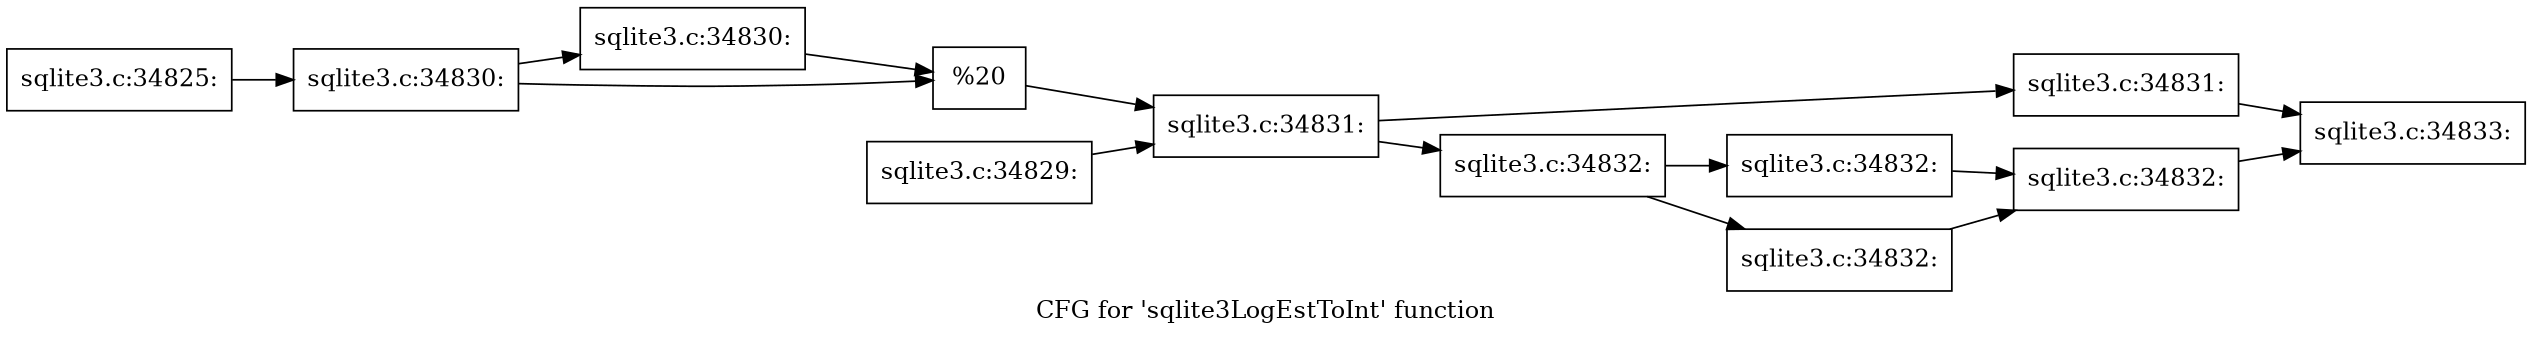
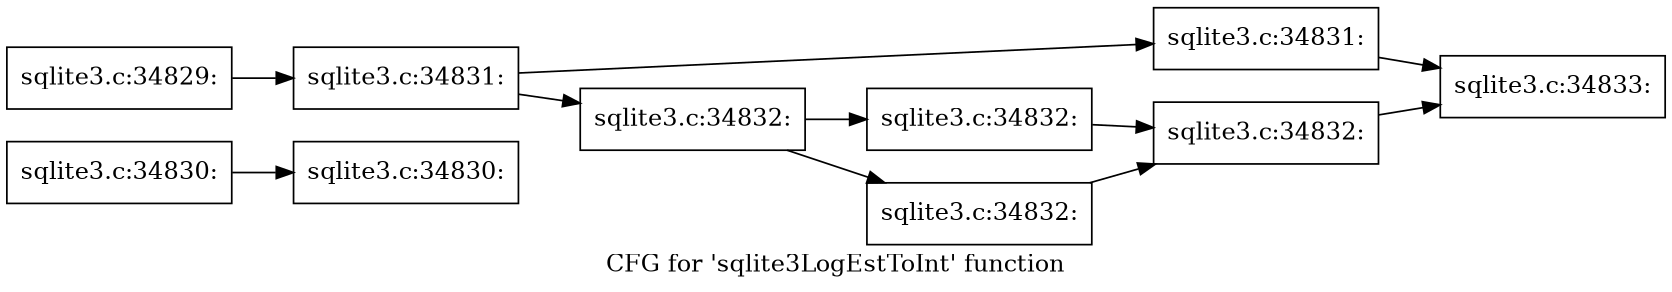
node "%20": removed
node "sqlite3.c:34825:": removed
